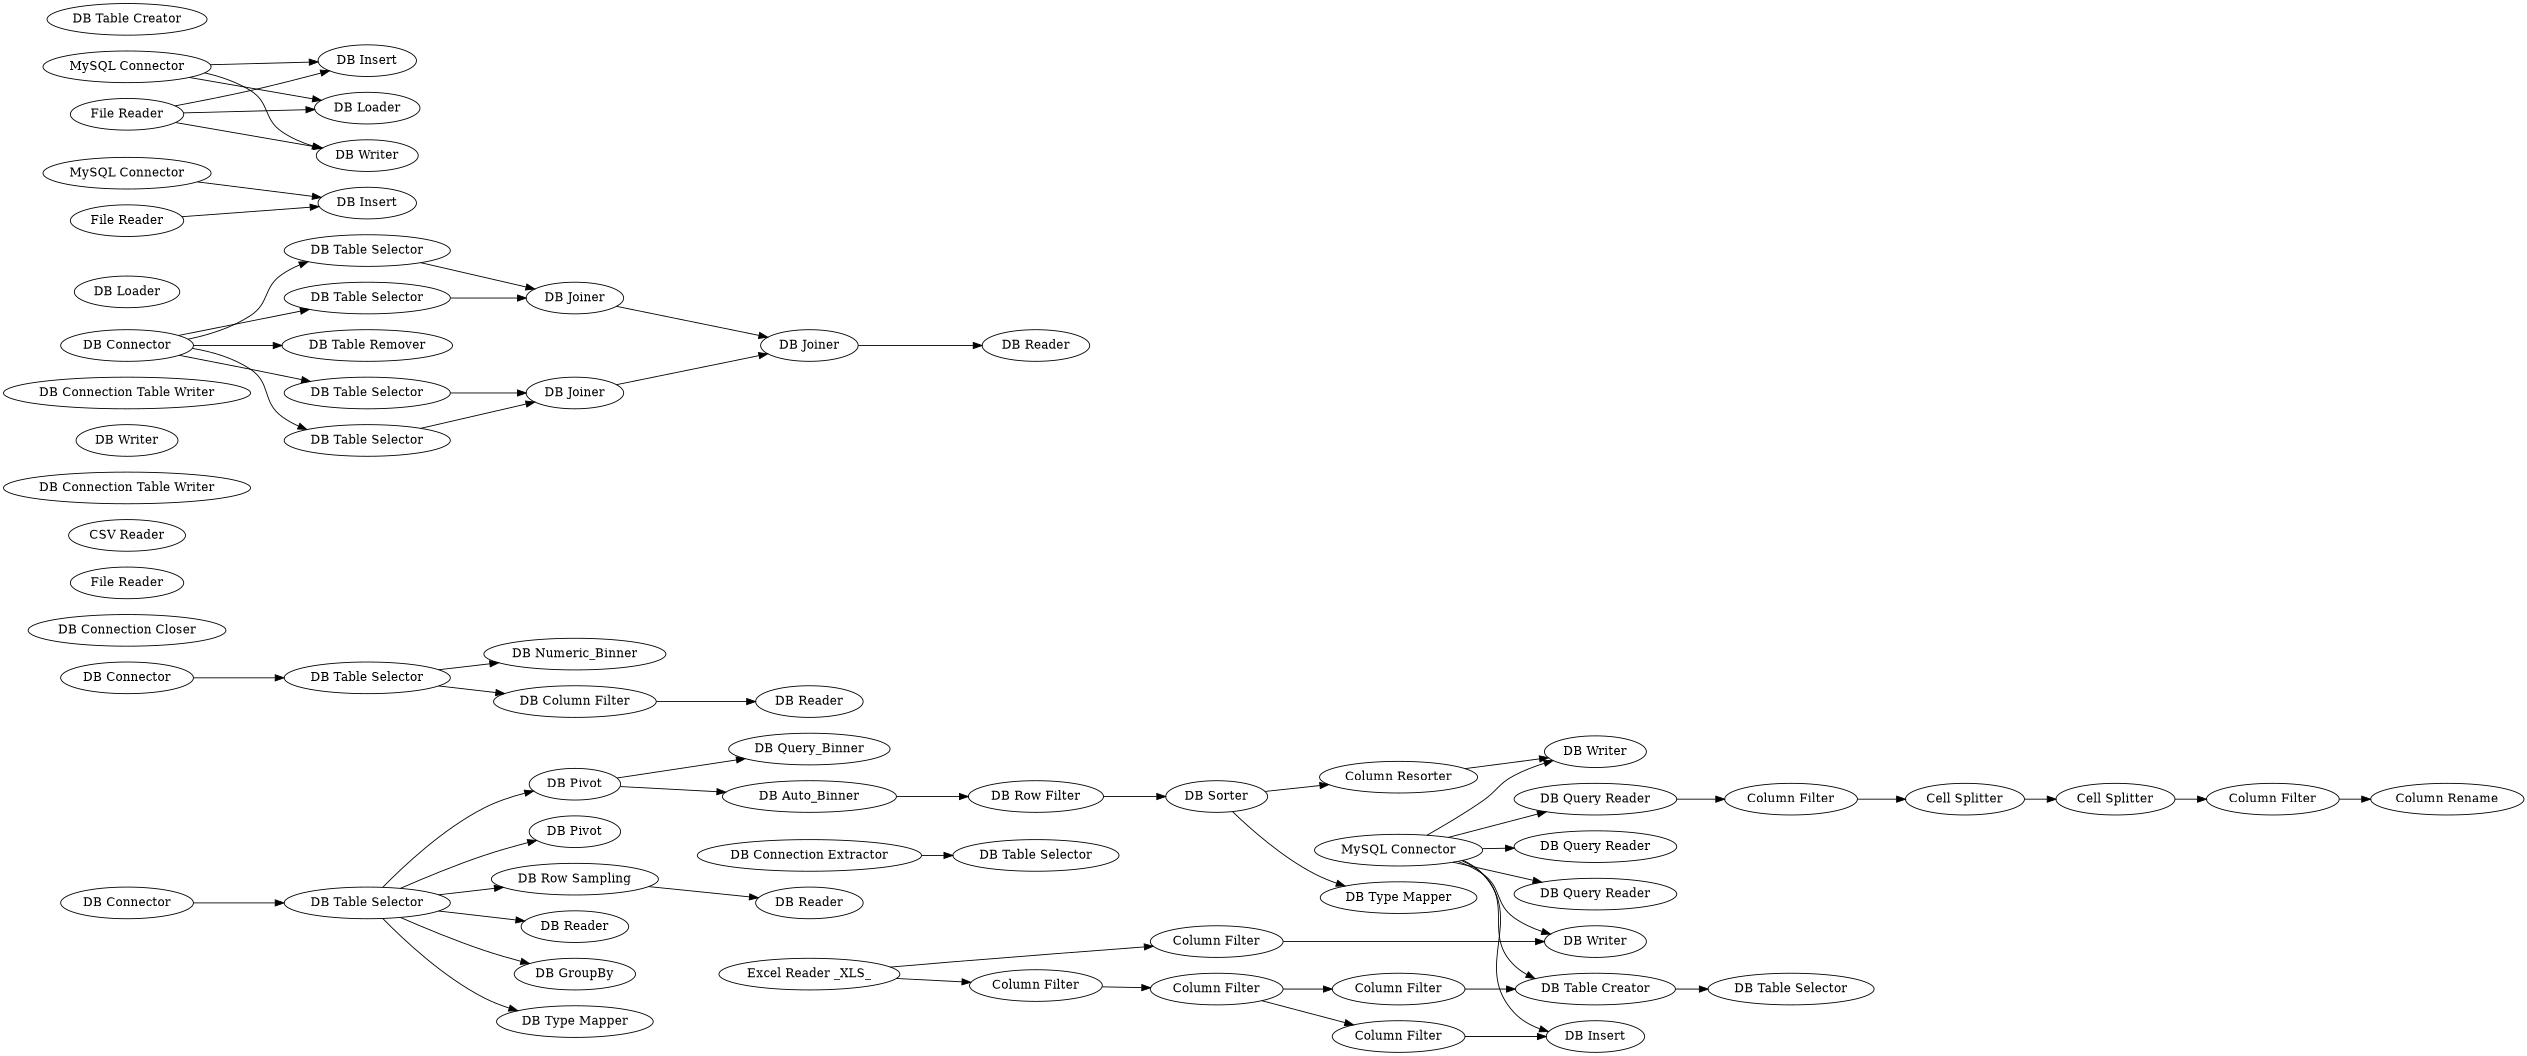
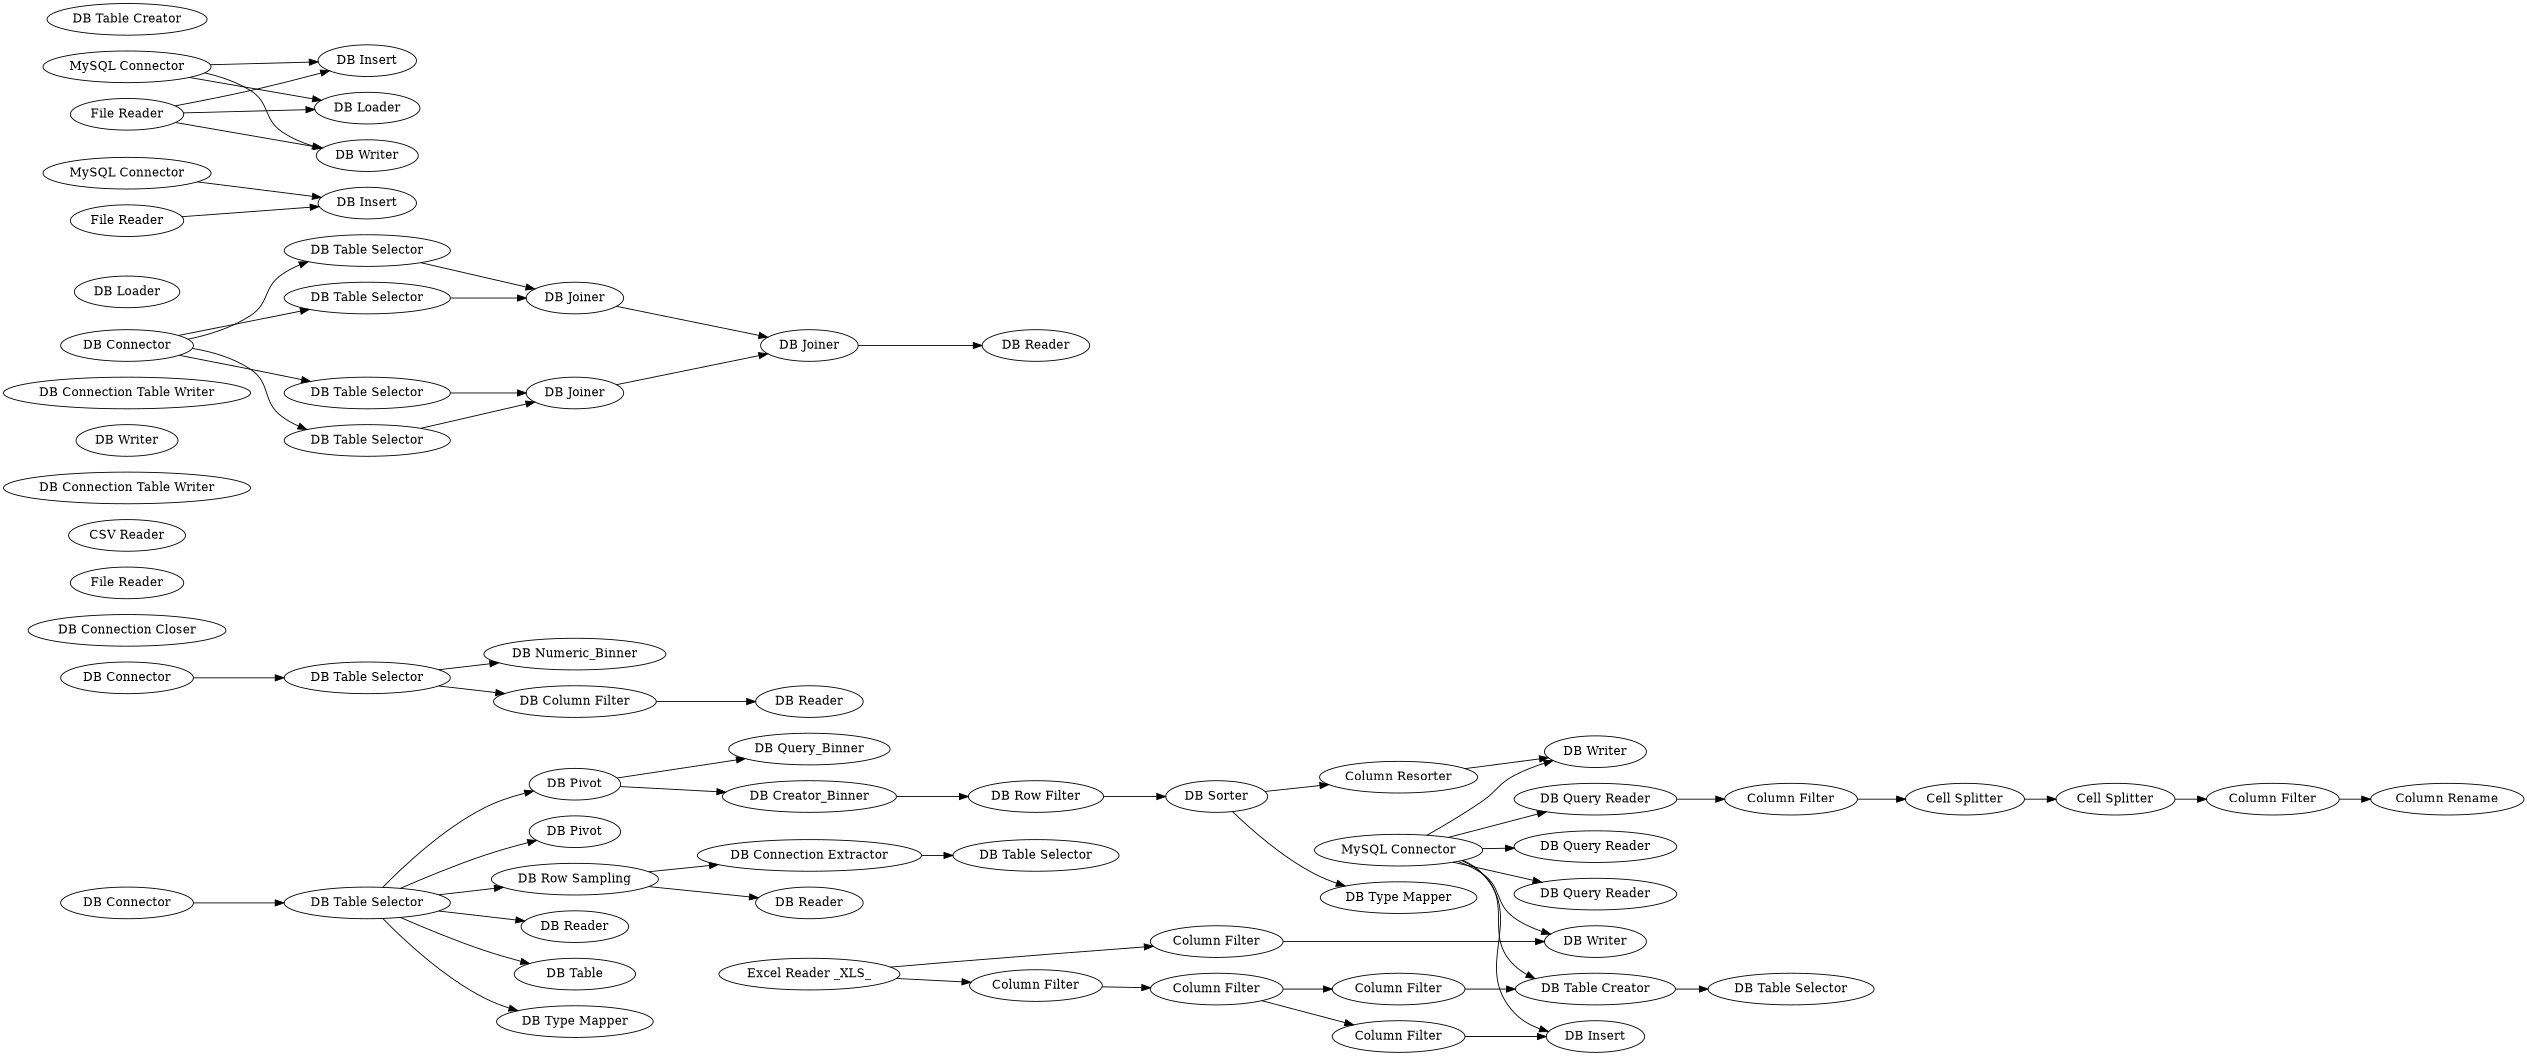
node "DB Table Remover": removed
node "DB Auto_Binner": label "DB Auto_Binner" -> "DB Creator_Binner"
edge "DB Row Sampling" -> "DB Connection Extractor": added
node "DB GroupBy": label "DB GroupBy" -> "DB Table"
